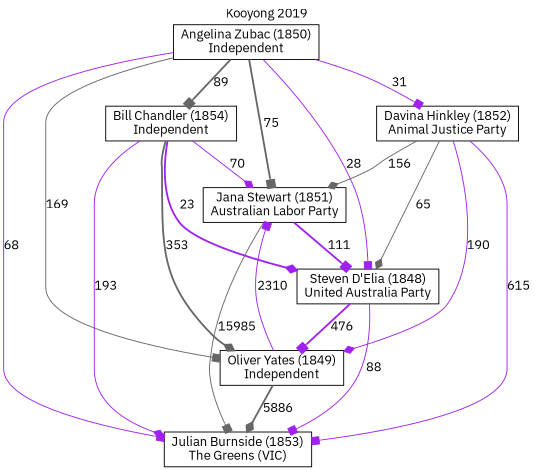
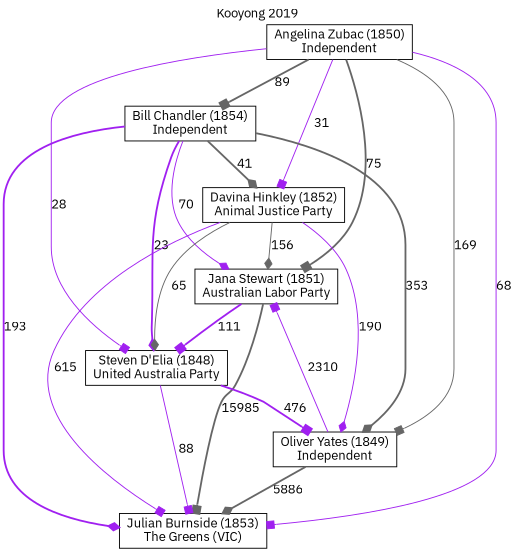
edge "Bill Chandler (1854) Independent" -> "Davina Hinkley (1852) Animal Justice Party": added, label "41"
edge "Bill Chandler (1854) Independent" -> "Julian Burnside (1853) The Greens (VIC)": style solid -> bold
edge "Jana Stewart (1851) Australian Labor Party" -> "Julian Burnside (1853) The Greens (VIC)": style solid -> bold
